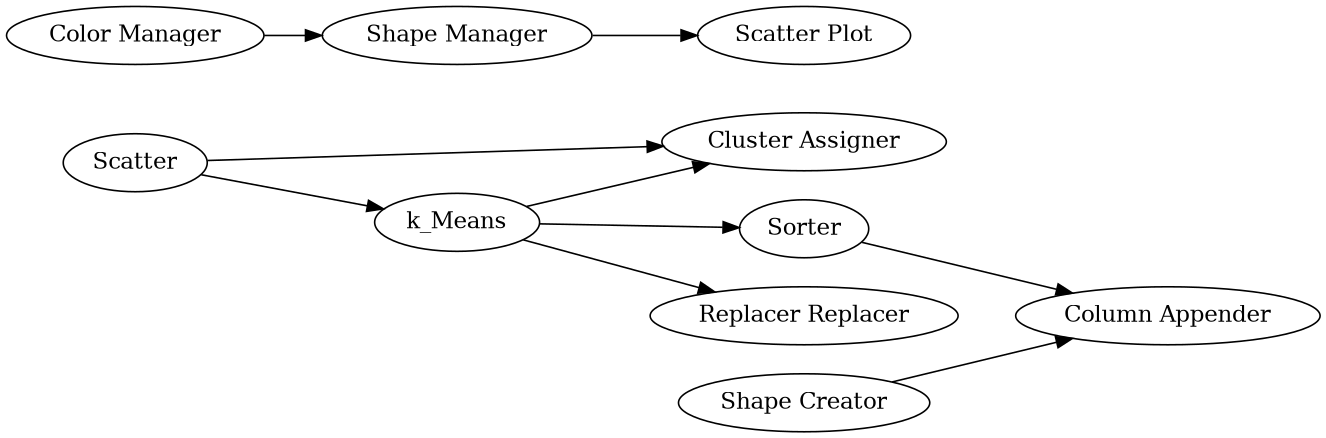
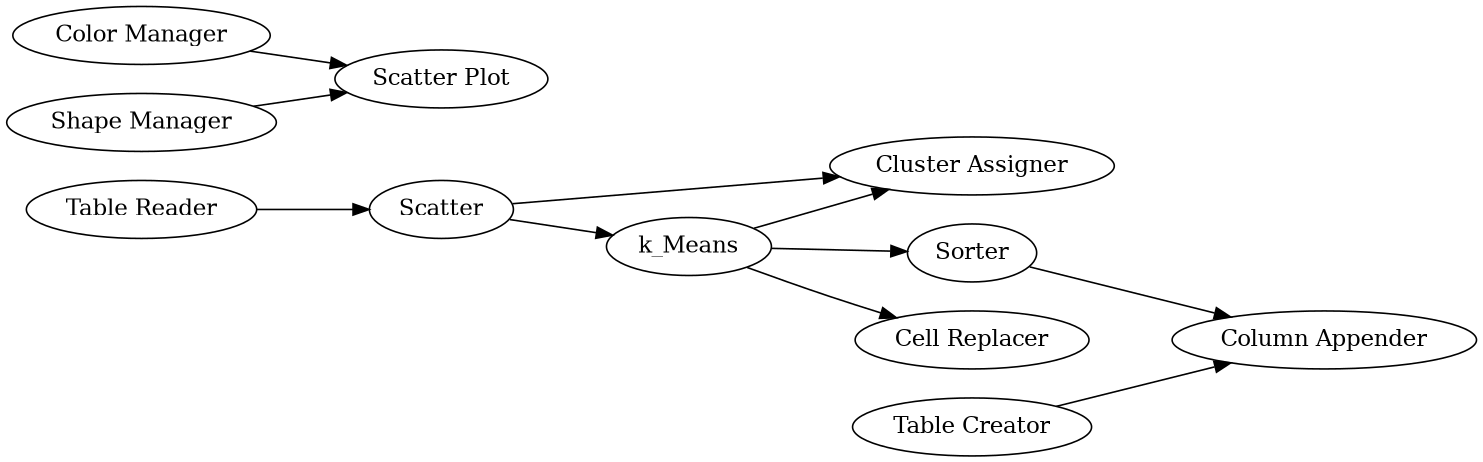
edge "Color Manager" -> "Shape Manager": now "Color Manager" -> "Scatter Plot"
node "Table Reader": added
node "Replacer Replacer": label "Replacer Replacer" -> "Cell Replacer"
node "Shape Creator": label "Shape Creator" -> "Table Creator"
